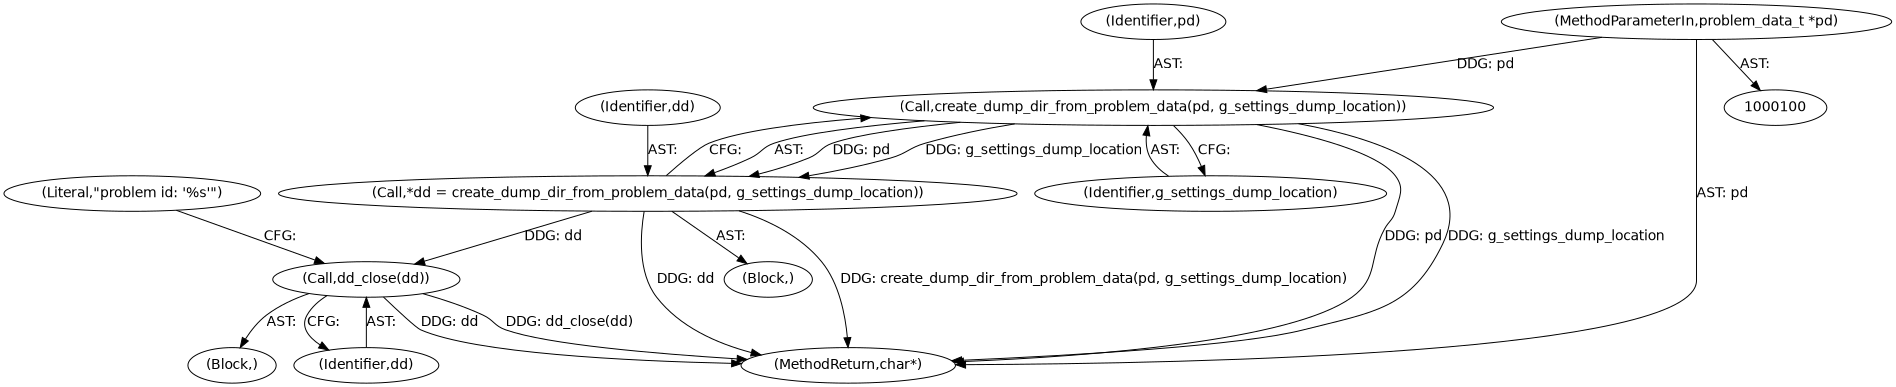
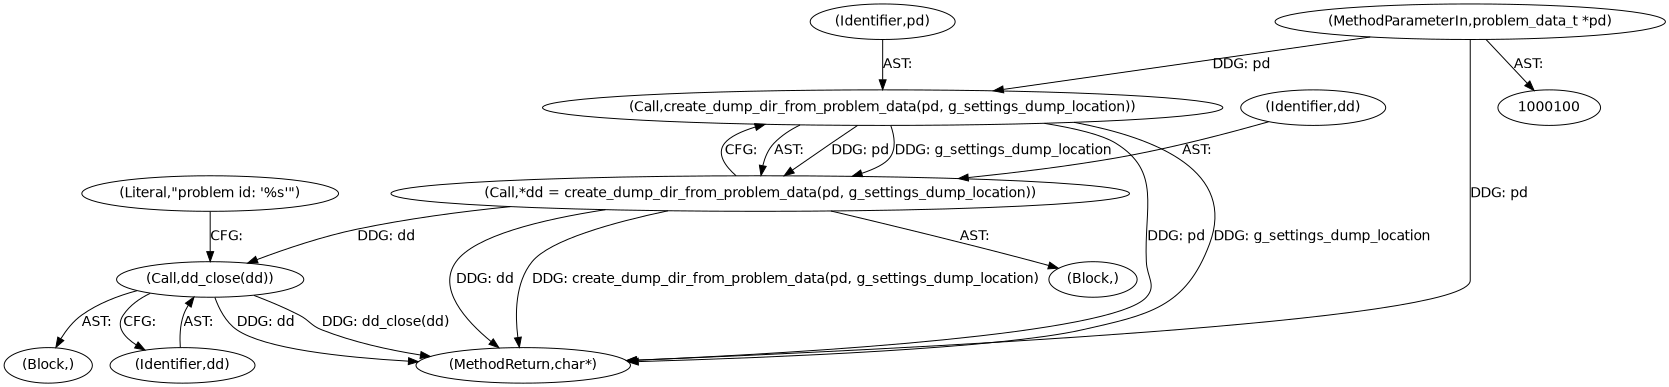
node "(Identifier,g_settings_dump_location)": removed
edge "(MethodParameterIn,problem_data_t *pd)" -> "(MethodReturn,char*)": label "AST: pd" -> "DDG: pd"
